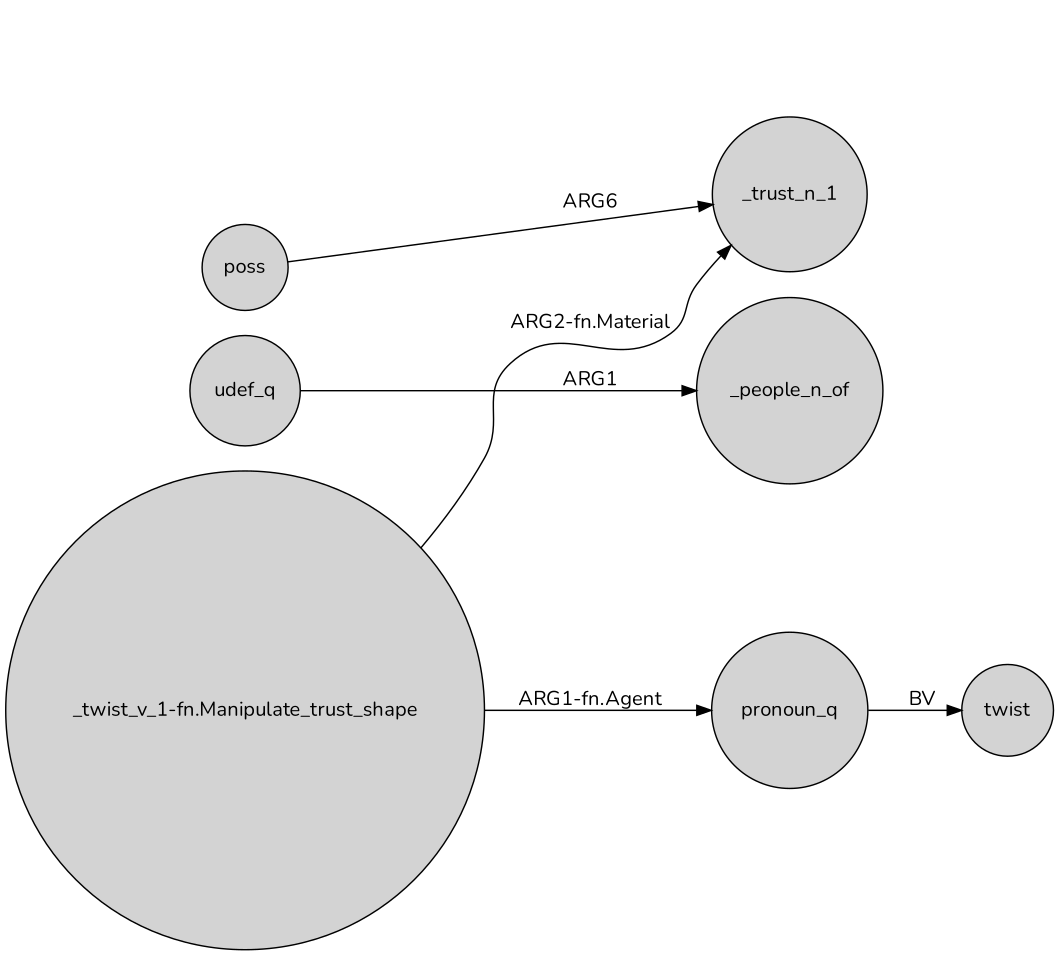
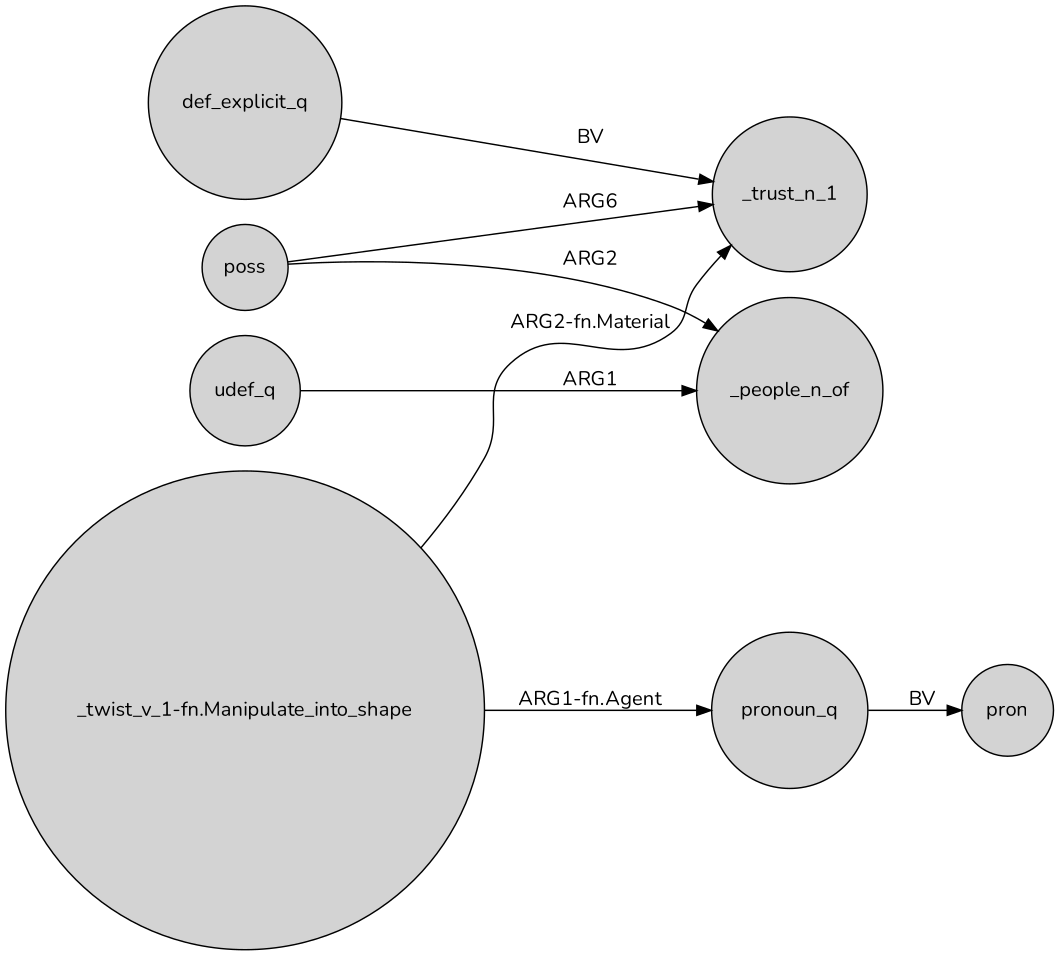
node "def_explicit_q": added
edge "poss" -> "_people_n_of": added, label "ARG2"
node "_twist_v_1-fn.Manipulate_trust_shape": label "_twist_v_1-fn.Manipulate_trust_shape" -> "_twist_v_1-fn.Manipulate_into_shape"
node "twist": label "twist" -> "pron"
